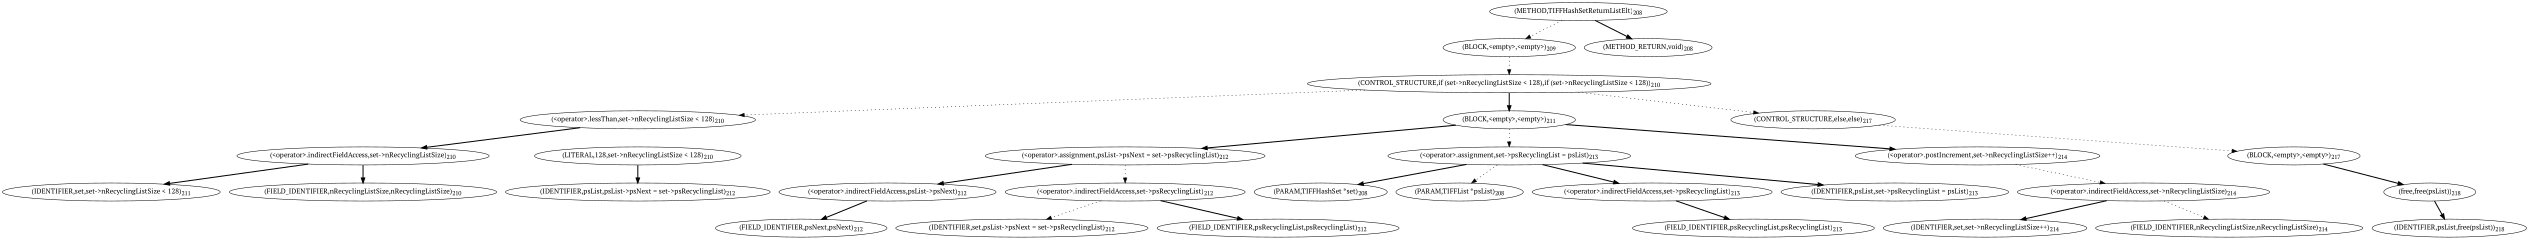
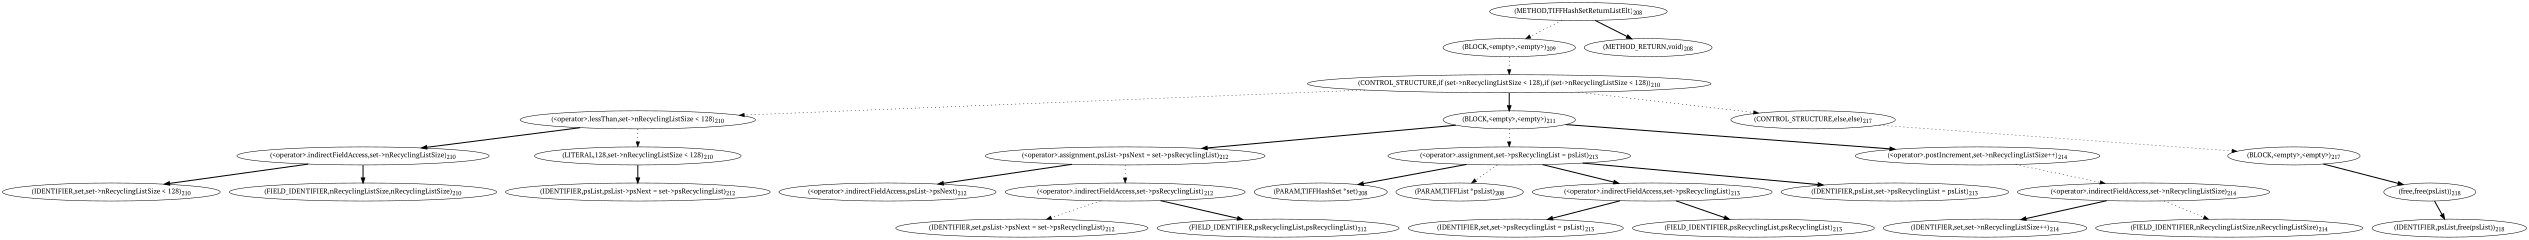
edge "(<operator>.lessThan,set->nRecyclingListSize < 128)" -> "(LITERAL,128,set->nRecyclingListSize < 128)": added
node "(IDENTIFIER,set,set->nRecyclingListSize < 128)": text "211" -> "210"
node "(FIELD_IDENTIFIER,psNext,psNext)": removed
node "(IDENTIFIER,set,set->psRecyclingList = psList)": added
